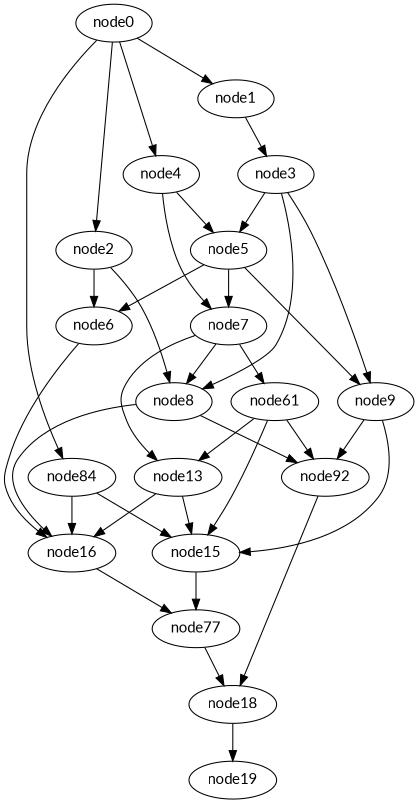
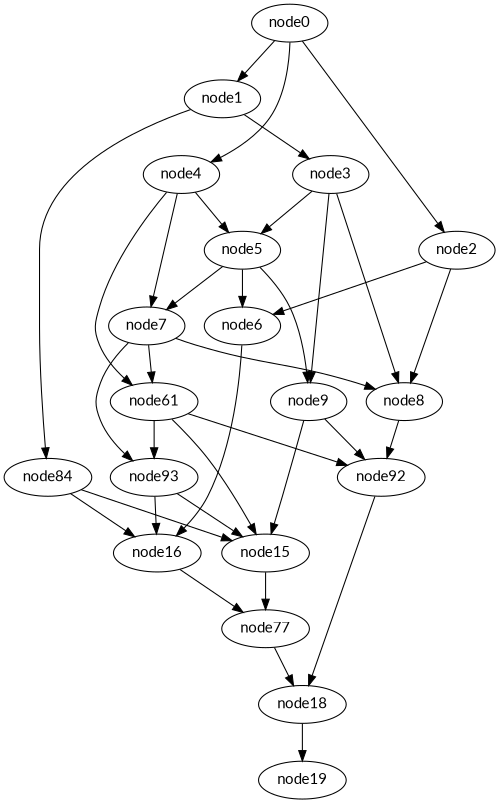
edge "node0" -> "node84": now "node1" -> "node84"
edge "node4" -> "node61": added
edge "node8" -> "node16": removed
node "node13": label "node13" -> "node93"
